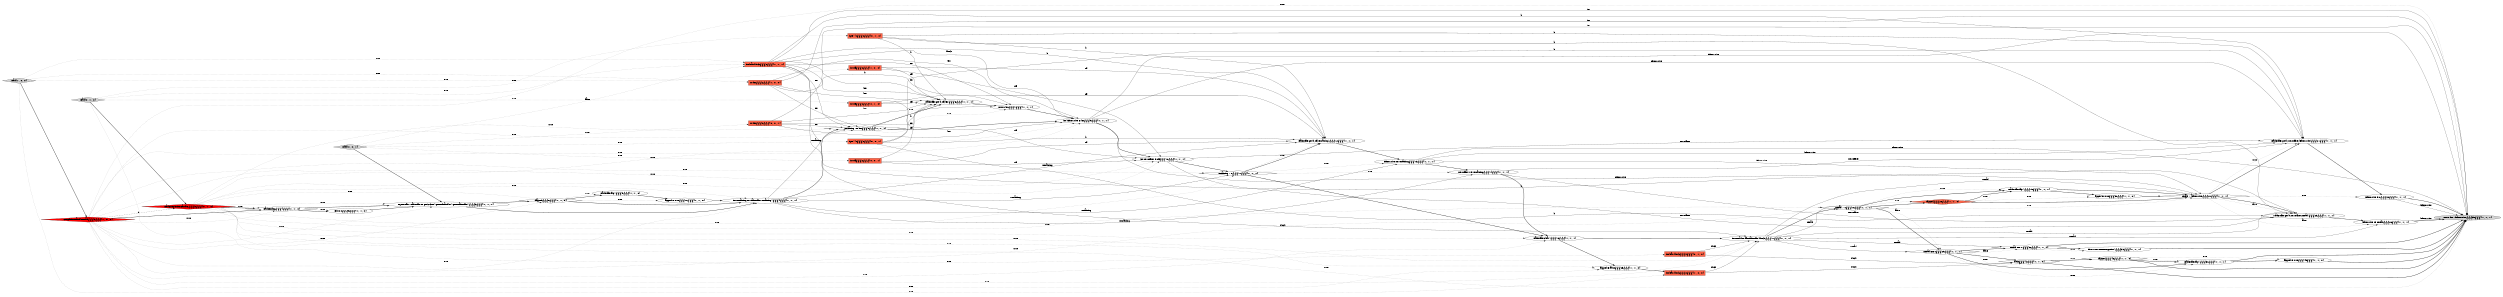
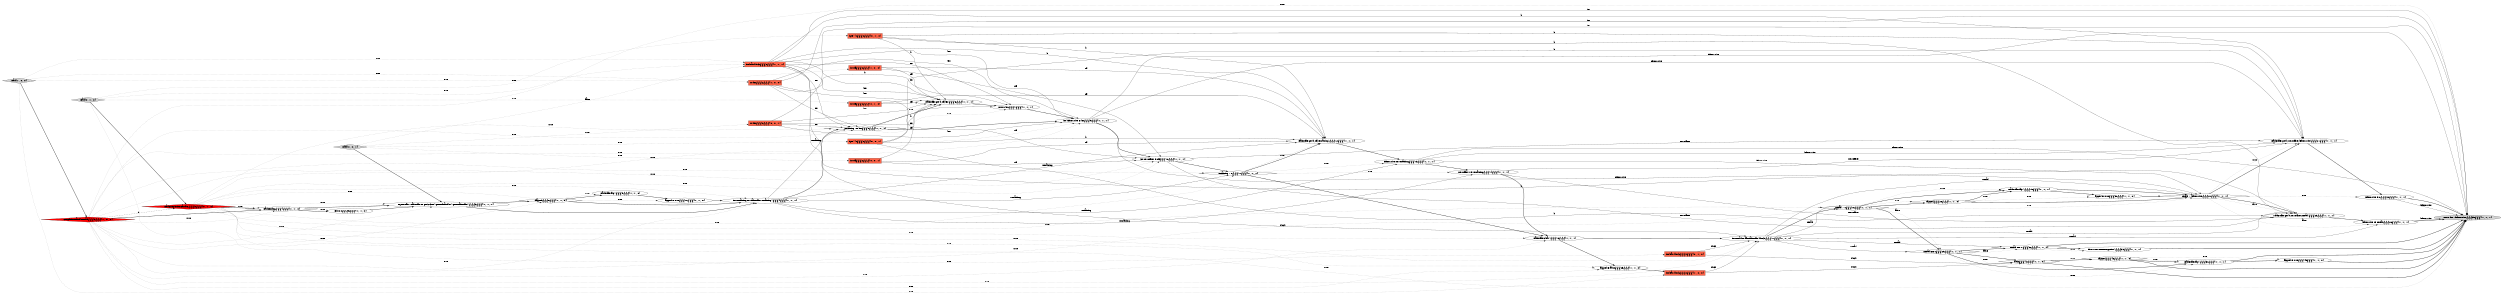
edge "boolean block@@@2@@@['1', '1', '1']" -> "int leftToWrite = len@@@9@@@['1', '1', '1']": label "block" -> "len"
node "!flipped@@@28@@@['1', '1', '0']": fillcolor tomato -> white
